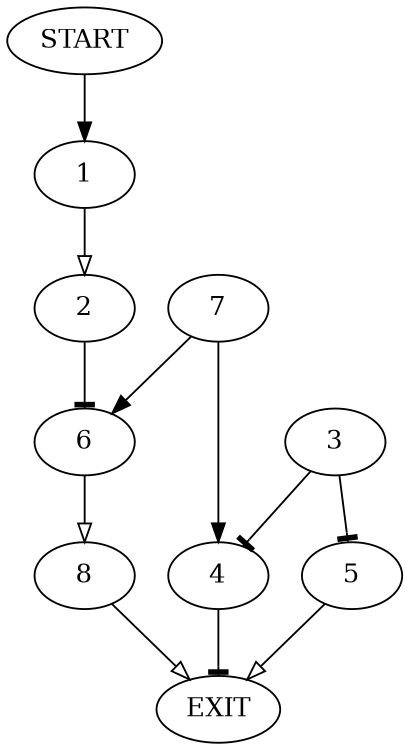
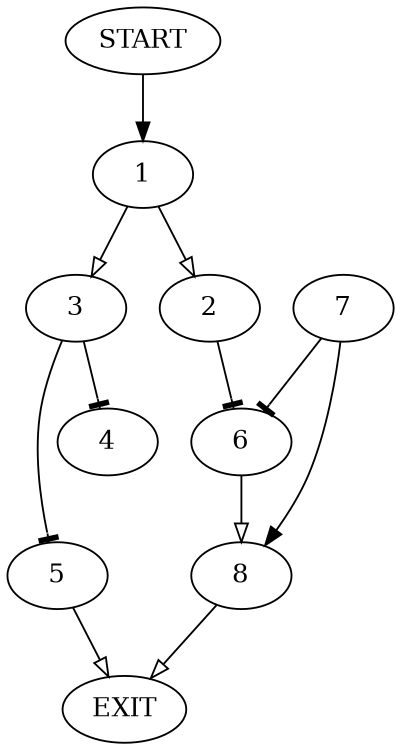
edge "1" -> "3": added
edge "7" -> "6": arrowhead normal -> tee
edge "7" -> "4": now "7" -> "8"
edge "4" -> "EXIT": removed
